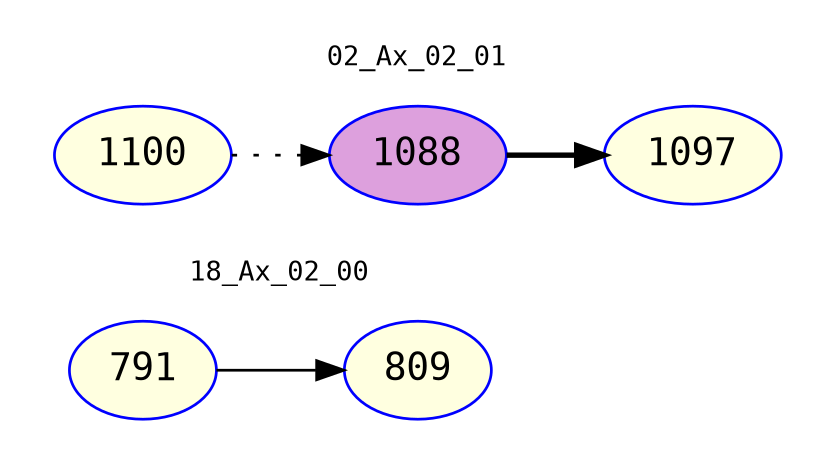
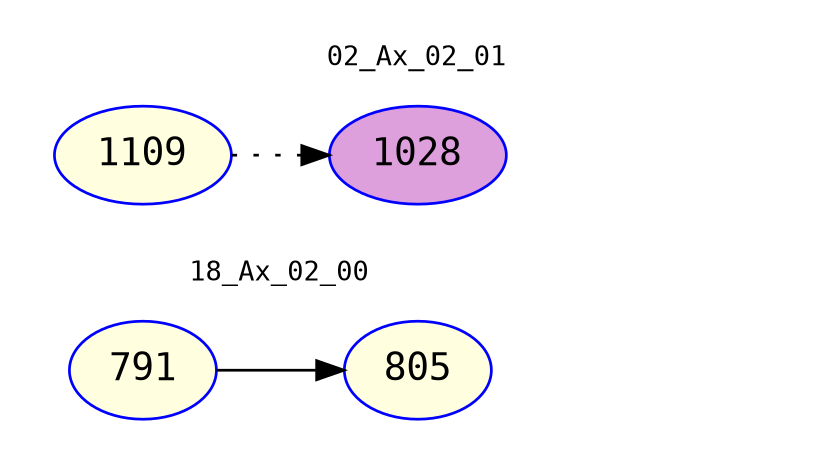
node "1100": label "1100" -> "1109"
node "1088": label "1088" -> "1028"
node "1097": removed
node "809": label "809" -> "805"
